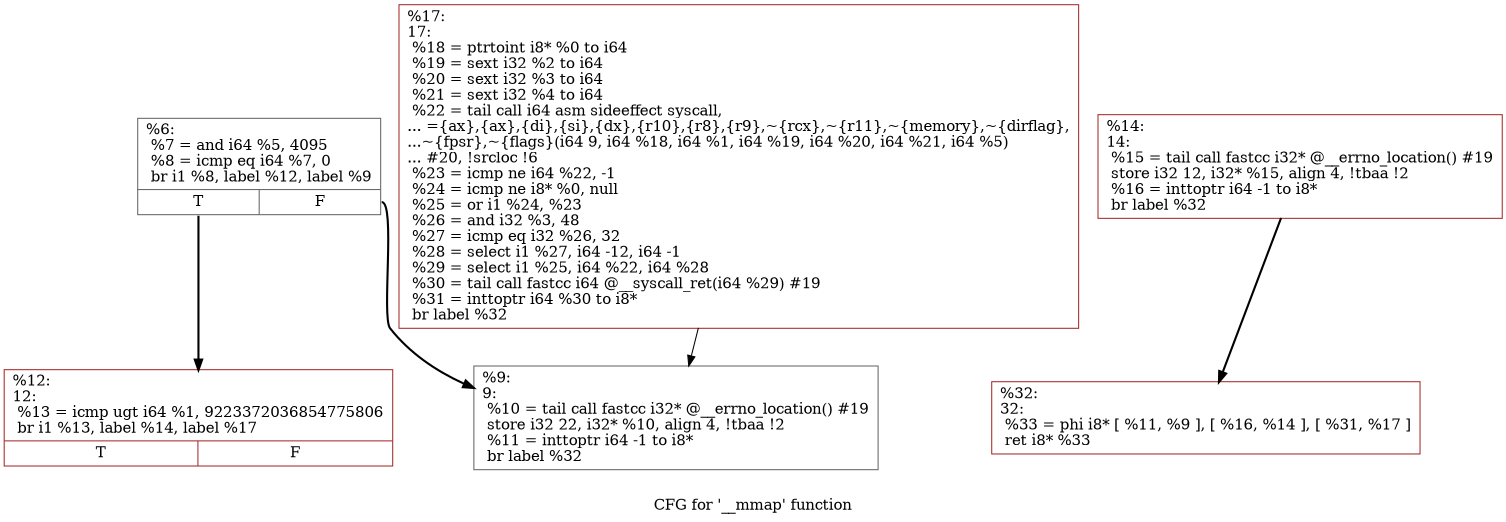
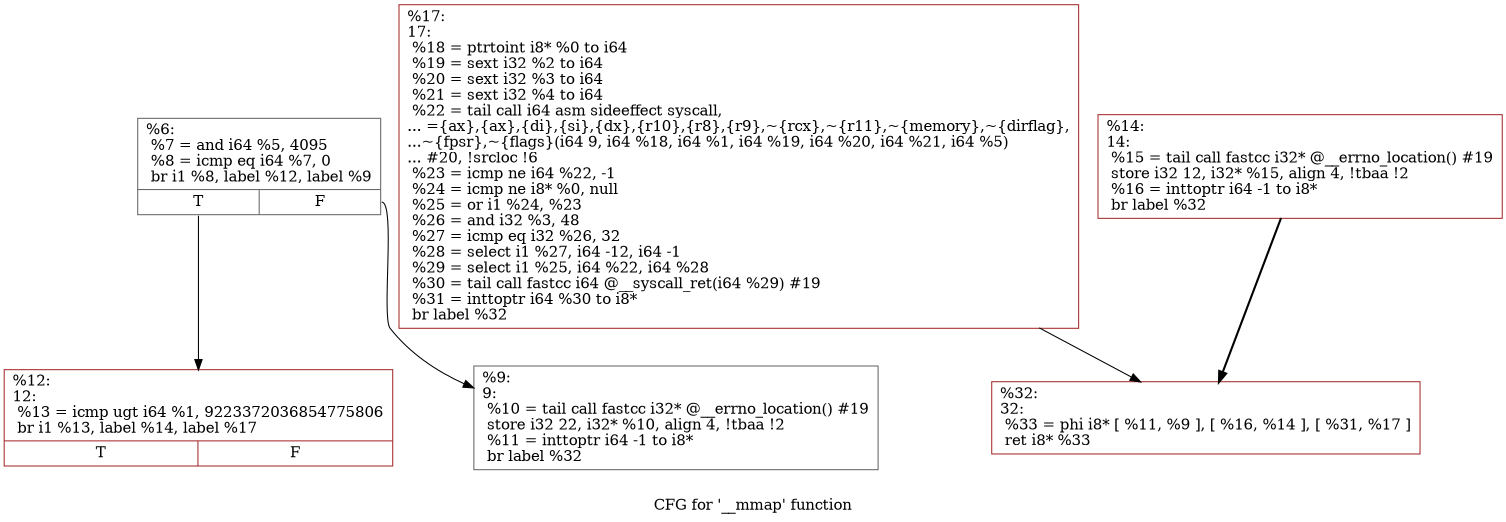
edge "%6:" -> "%12:": style bold -> solid
edge "%6:" -> "%9:": style bold -> solid
edge "%17:" -> "%9:": now "%17:" -> "%32:"
